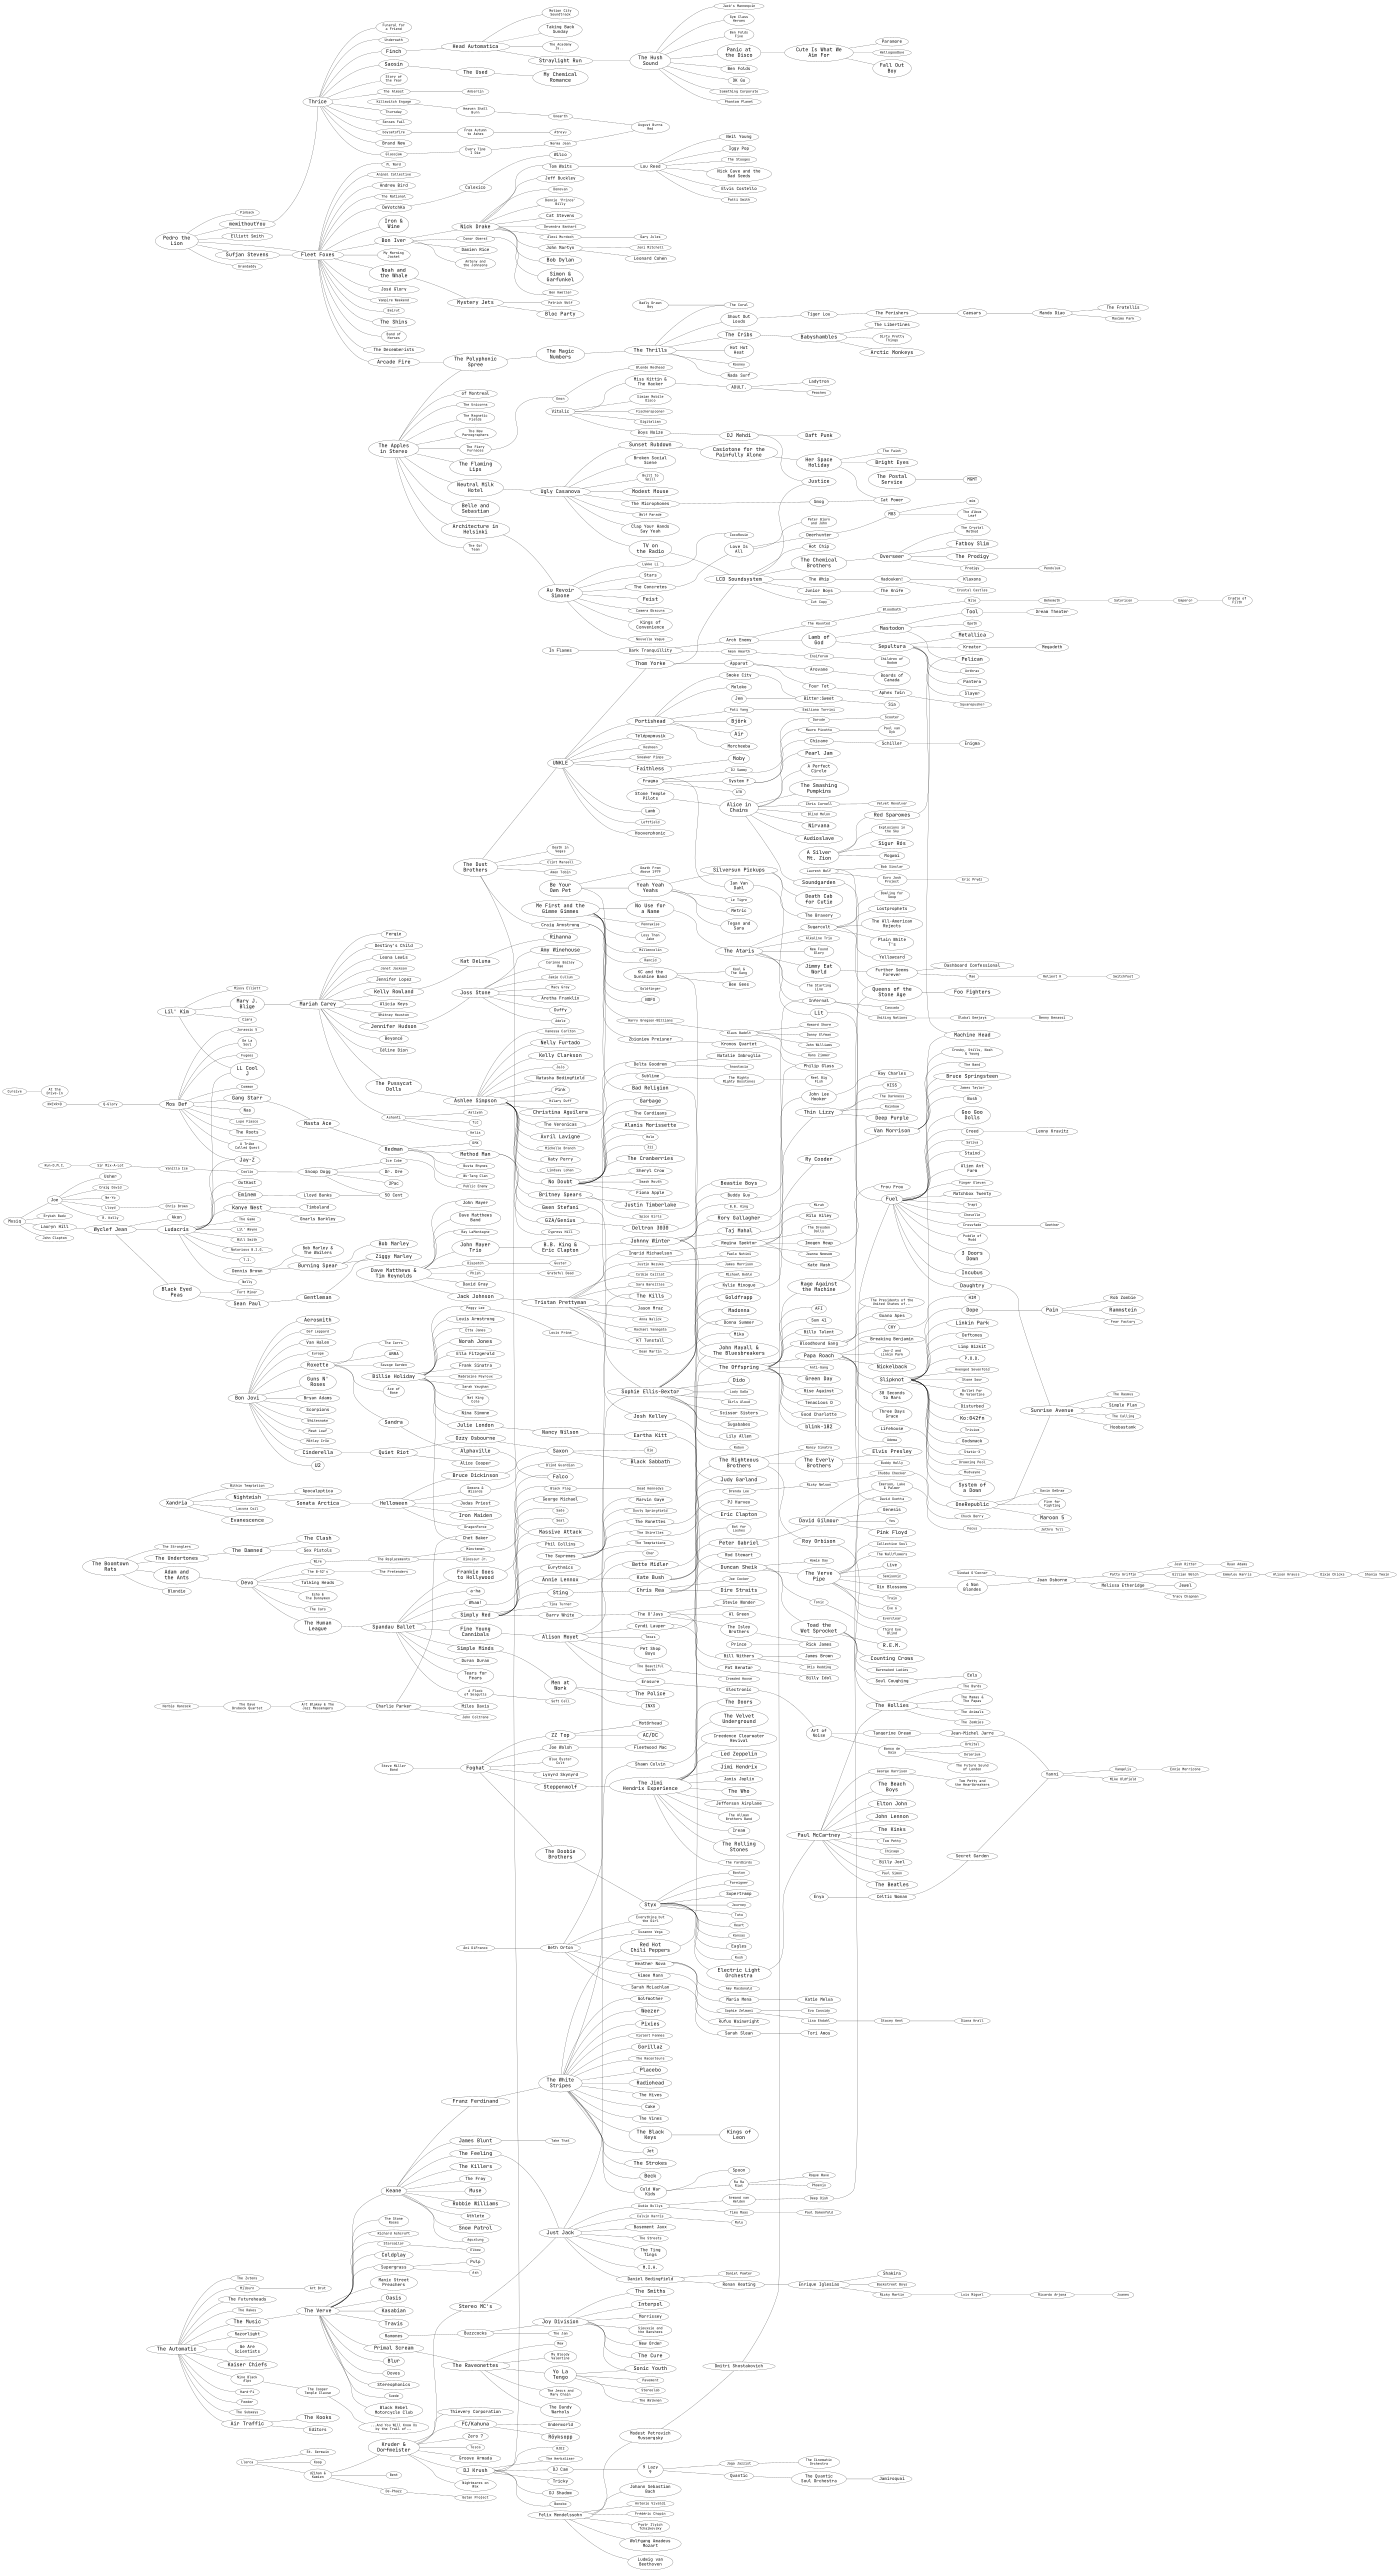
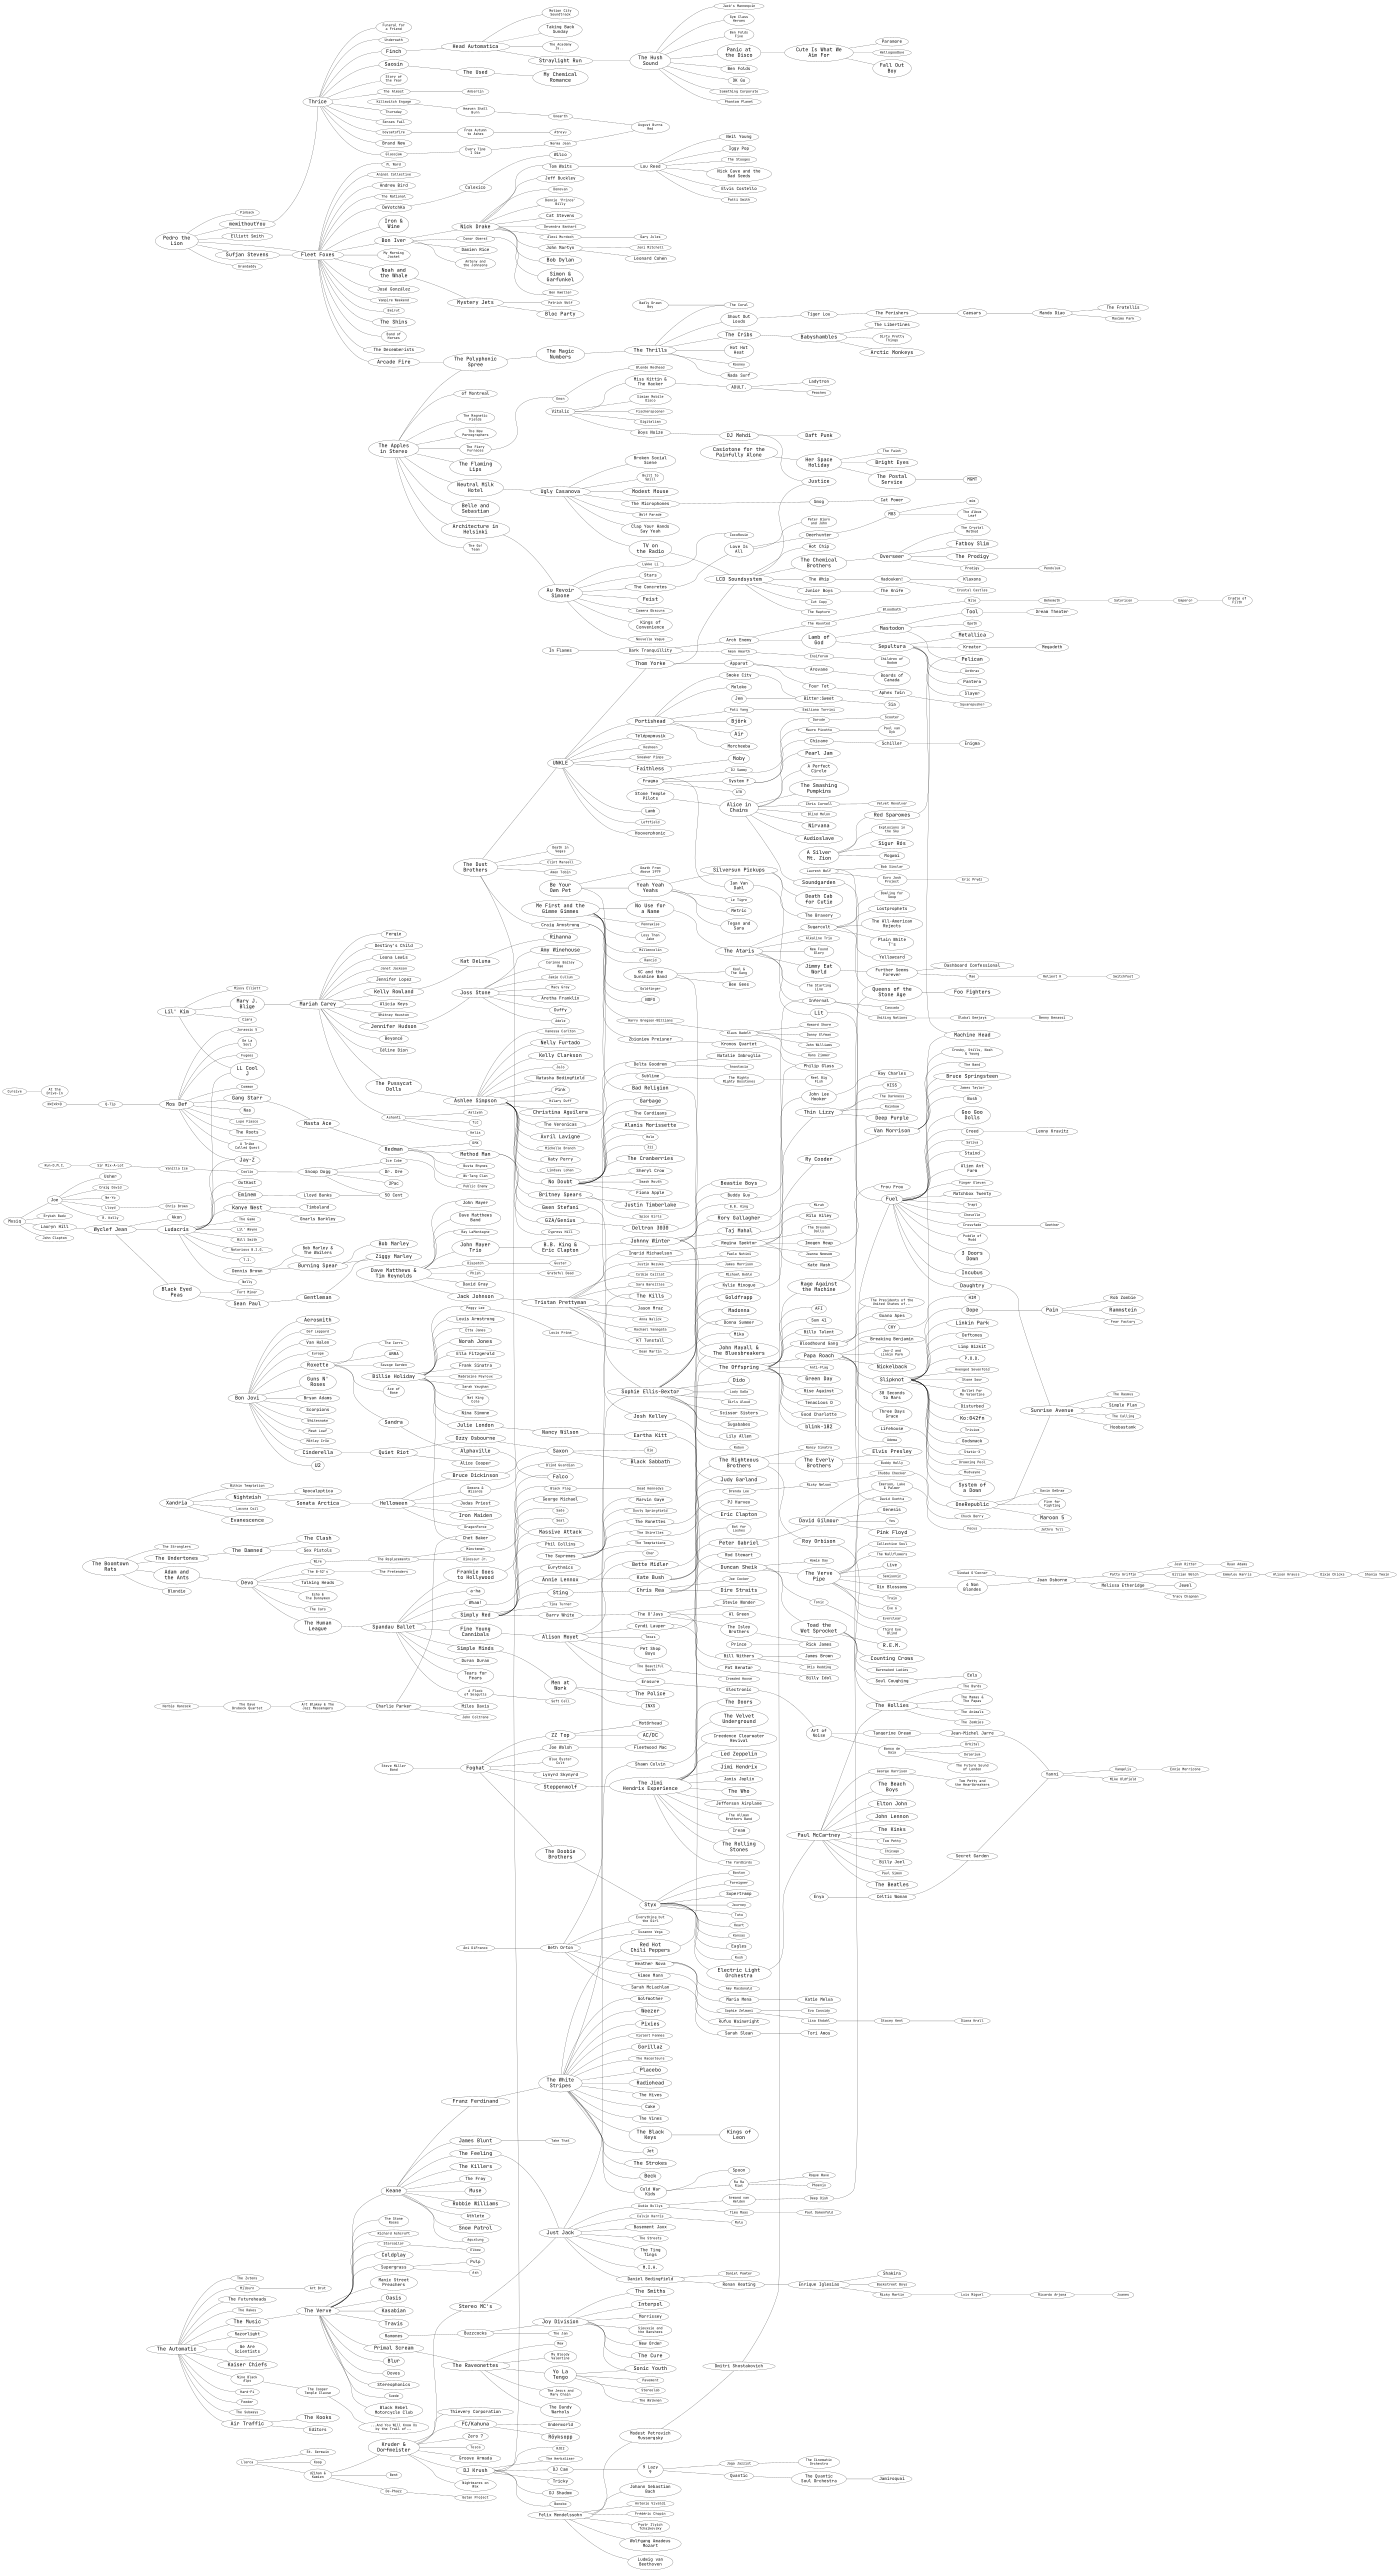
node "José Glory": label "José Glory" -> "José González"
node "The Unicorns": removed
node "Sunset Rubdown": removed
edge "Her Space Holiday" -- "Cat Power": now "Her Space Holiday" -- "The Postal Service"
node "The Rapture": added
node "Q-Glory": label "Q-Glory" -> "Q-Tip"
node "Anti-Gang": label "Anti-Gang" -> "Anti-Flag"
